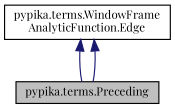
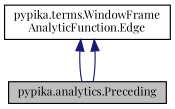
node "pypika.terms.Preceding": label "pypika.terms.Preceding" -> "pypika.analytics.Preceding"
